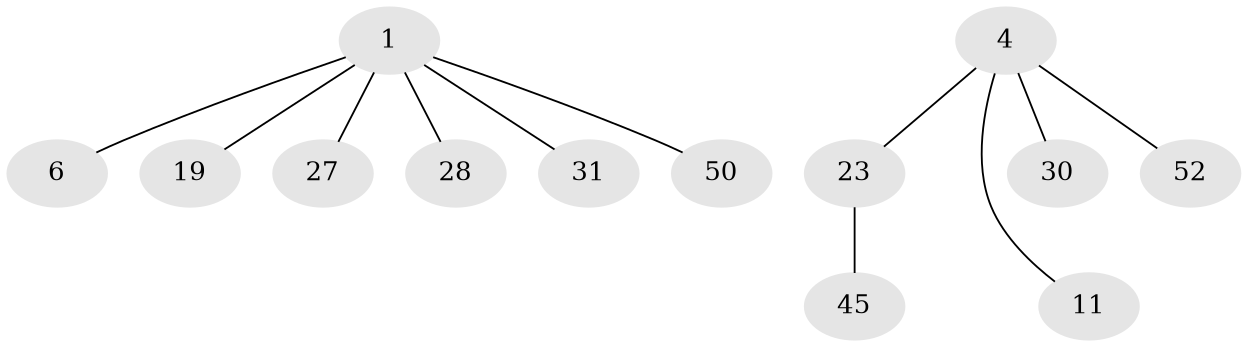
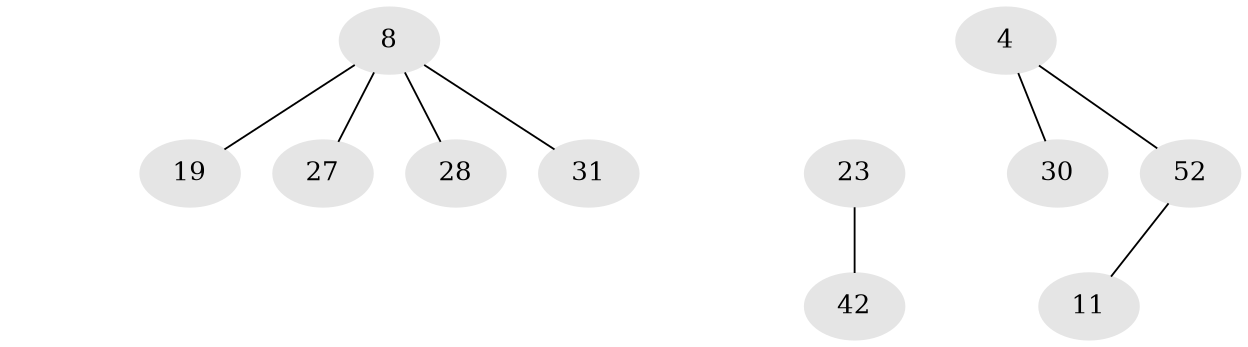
node "1": label "1" -> "8"
edge "4" -- "23": removed
node "6": removed
node "50": removed
edge "4" -- "11": now "52" -- "11"
node "45": label "45" -> "42"
